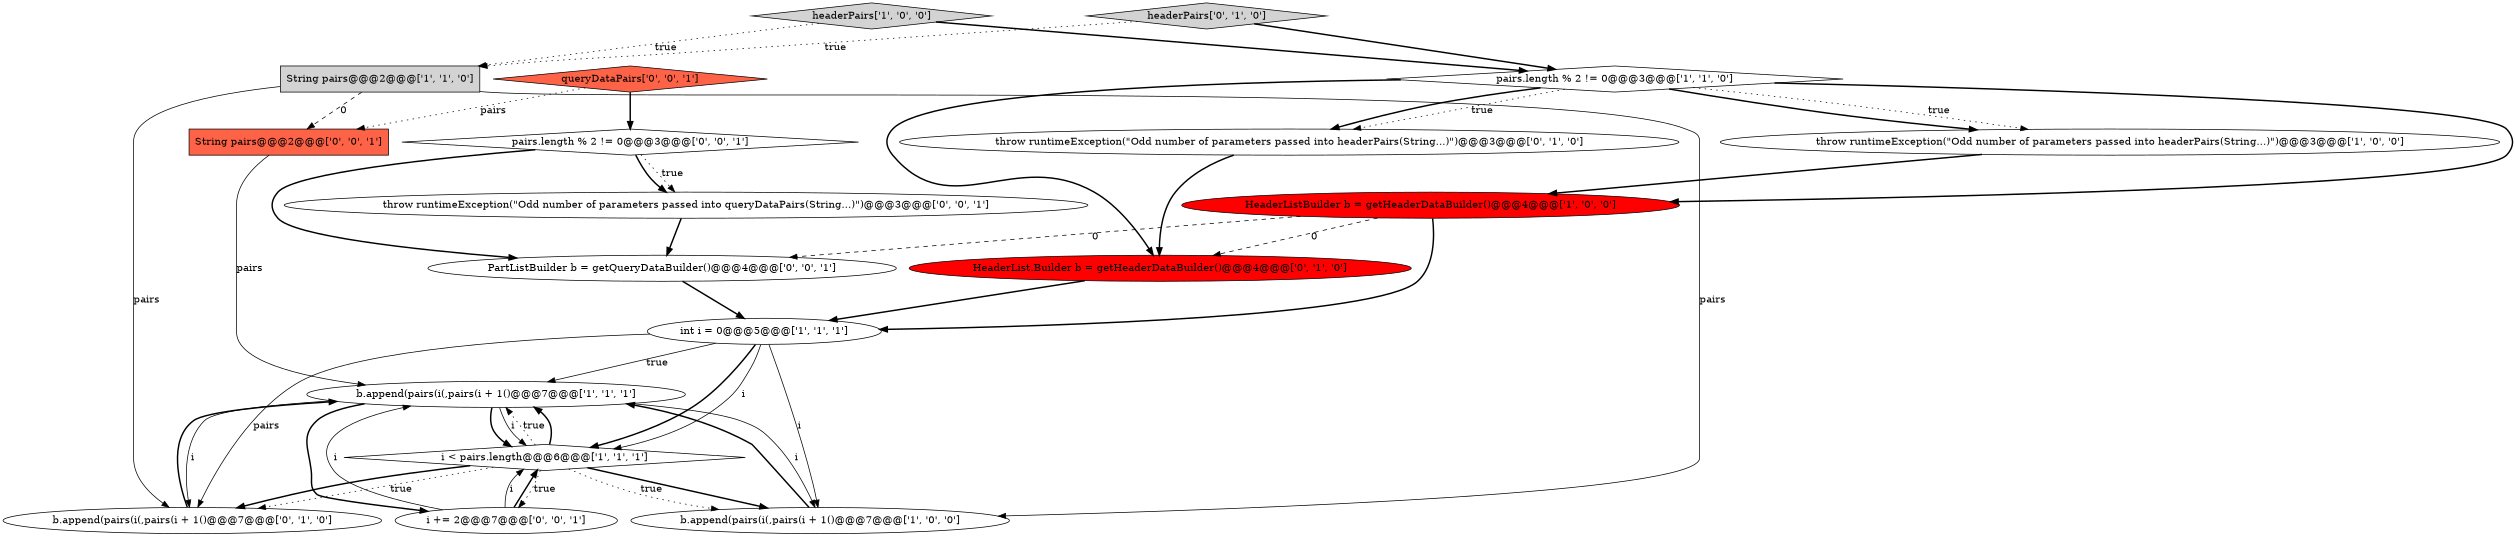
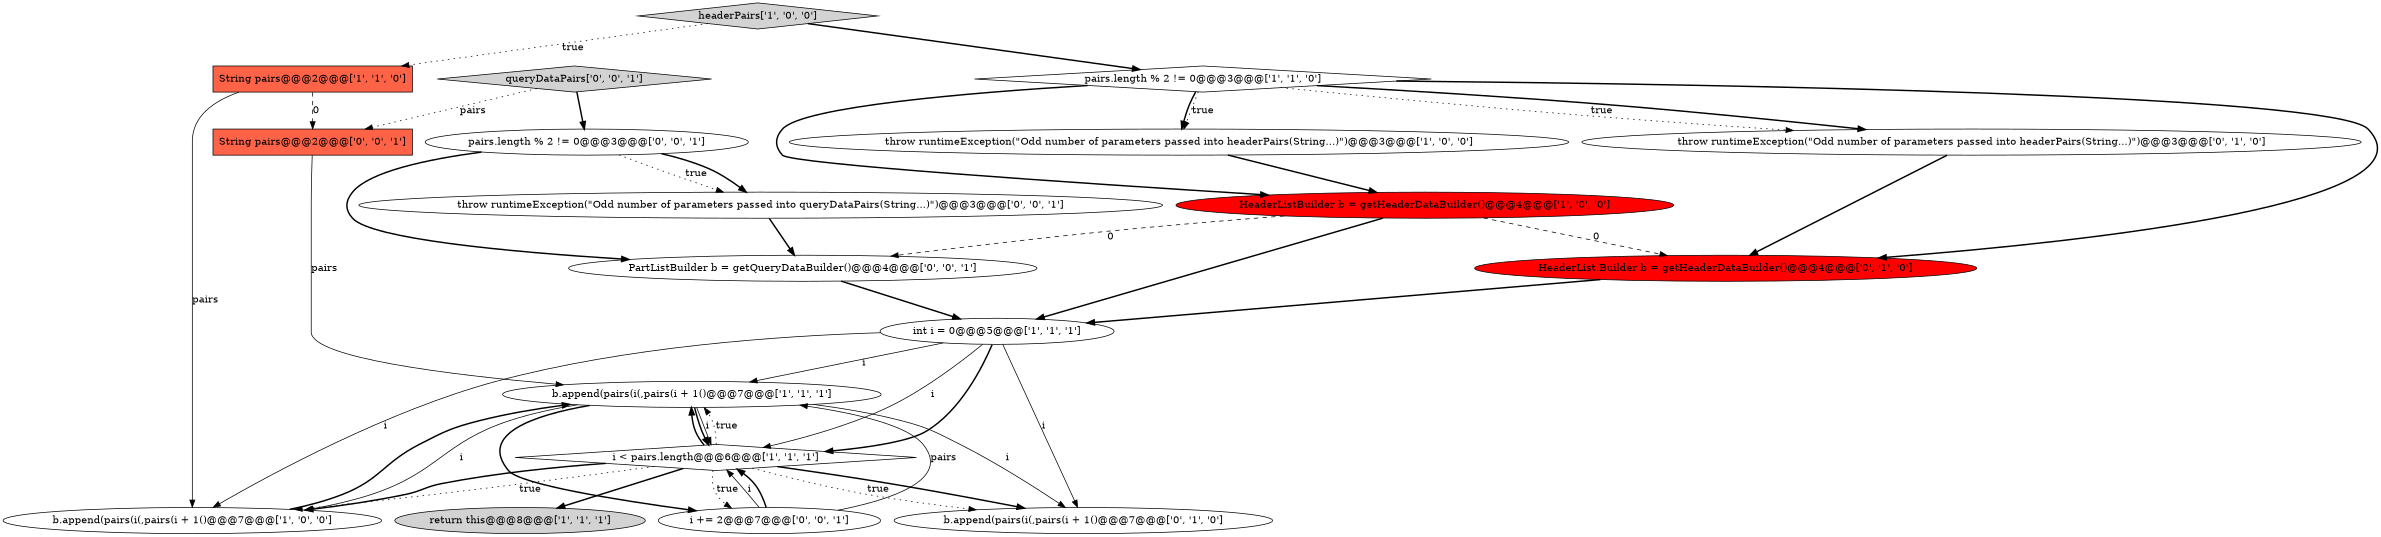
node "headerPairs['0', '1', '0']": removed
node "String pairs@@@2@@@['1', '1', '0']": fillcolor lightgray -> tomato
node "queryDataPairs['0', '0', '1']": fillcolor tomato -> lightgray
node "pairs.length % 2 != 0@@@3@@@['0', '0', '1']": shape diamond -> ellipse
edge "String pairs@@@2@@@['1', '1', '0']" -> "b.append(pairs(i(,pairs(i + 1()@@@7@@@['0', '1', '0']": removed, label "pairs"
edge "int i = 0@@@5@@@['1', '1', '1']" -> "b.append(pairs(i(,pairs(i + 1()@@@7@@@['1', '1', '1']": label "true" -> "i"
edge "b.append(pairs(i(,pairs(i + 1()@@@7@@@['0', '1', '0']" -> "b.append(pairs(i(,pairs(i + 1()@@@7@@@['1', '1', '1']": removed
edge "int i = 0@@@5@@@['1', '1', '1']" -> "b.append(pairs(i(,pairs(i + 1()@@@7@@@['0', '1', '0']": label "pairs" -> "i"
edge "i += 2@@@7@@@['0', '0', '1']" -> "b.append(pairs(i(,pairs(i + 1()@@@7@@@['1', '1', '1']": label "i" -> "pairs"
node "return this@@@8@@@['1', '1', '1']": added
